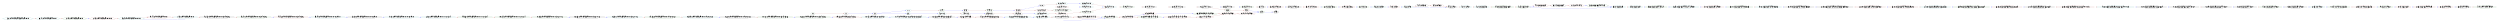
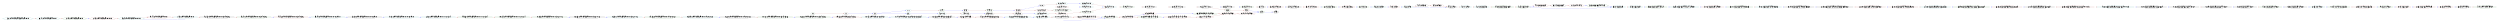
node "54, 52: 12 36 37 38 39": label "54, 52: 12 36 37 38 39" -> "54, 52: 12 36 87 38 39"
